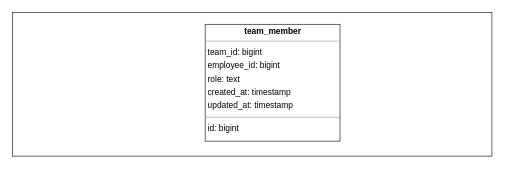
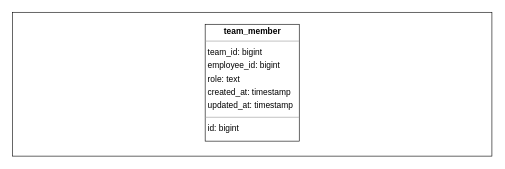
node "team_member team_id: bigint employee_id: bigint role: text created_at: timestamp updated_at: timestamp id: bigint": size 135x117 -> 94x117
